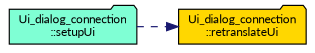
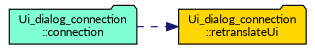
node "Ui_dialog_connection ::setupUi": label "Ui_dialog_connection ::setupUi" -> "Ui_dialog_connection ::connection"
